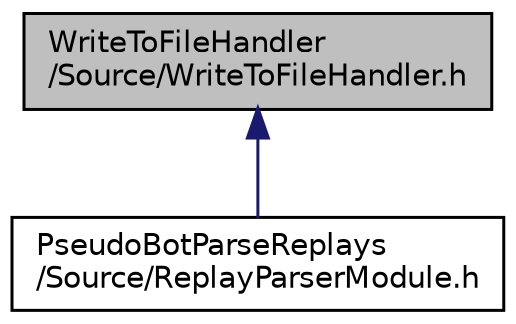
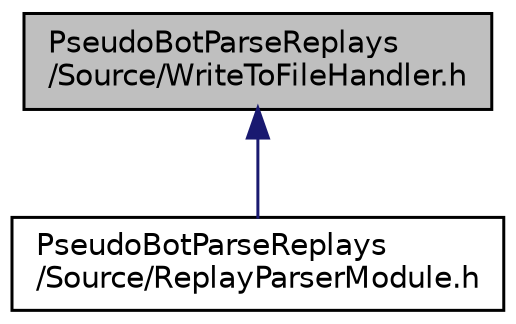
node "WriteToFileHandler /Source/WriteToFileHandler.h": label "WriteToFileHandler /Source/WriteToFileHandler.h" -> "PseudoBotParseReplays /Source/WriteToFileHandler.h"
